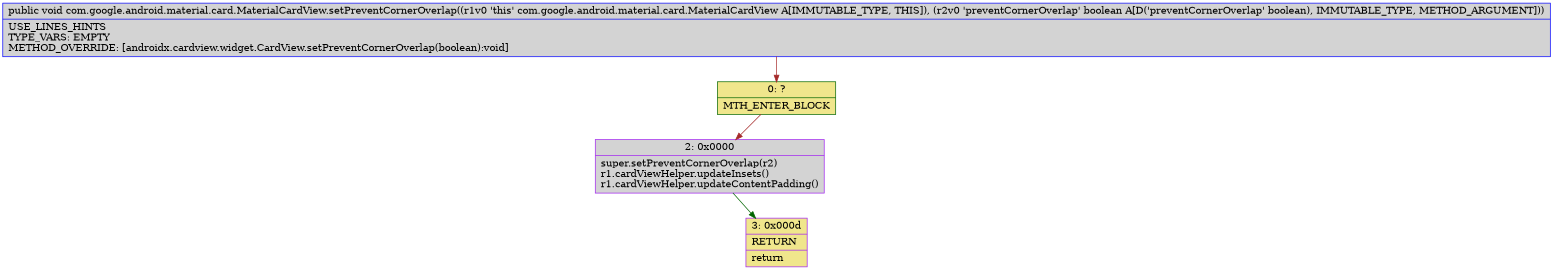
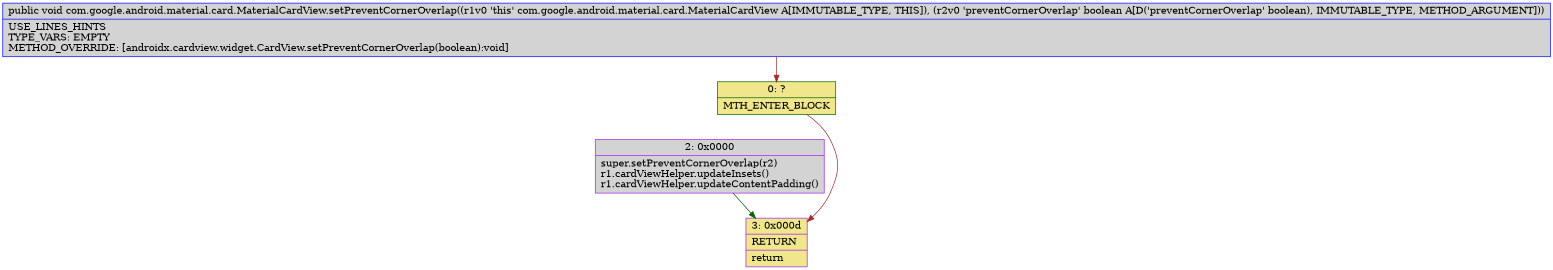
edge "0: ?" -> "2: 0x0000": now "0: ?" -> "3: 0x000d"
